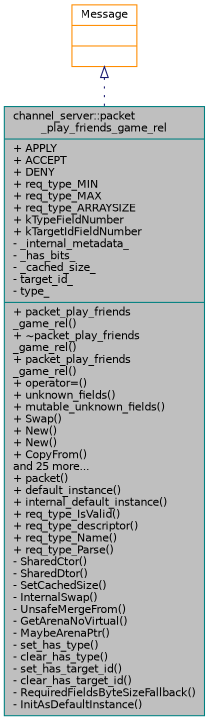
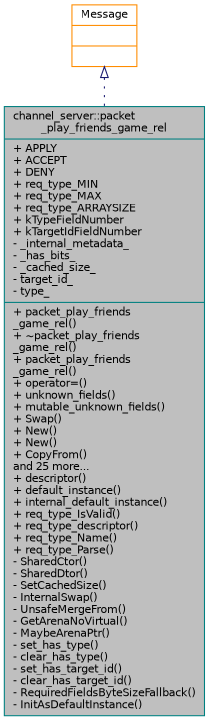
node "channel_server::packet": text "+ packet()" -> "+ descriptor()"
